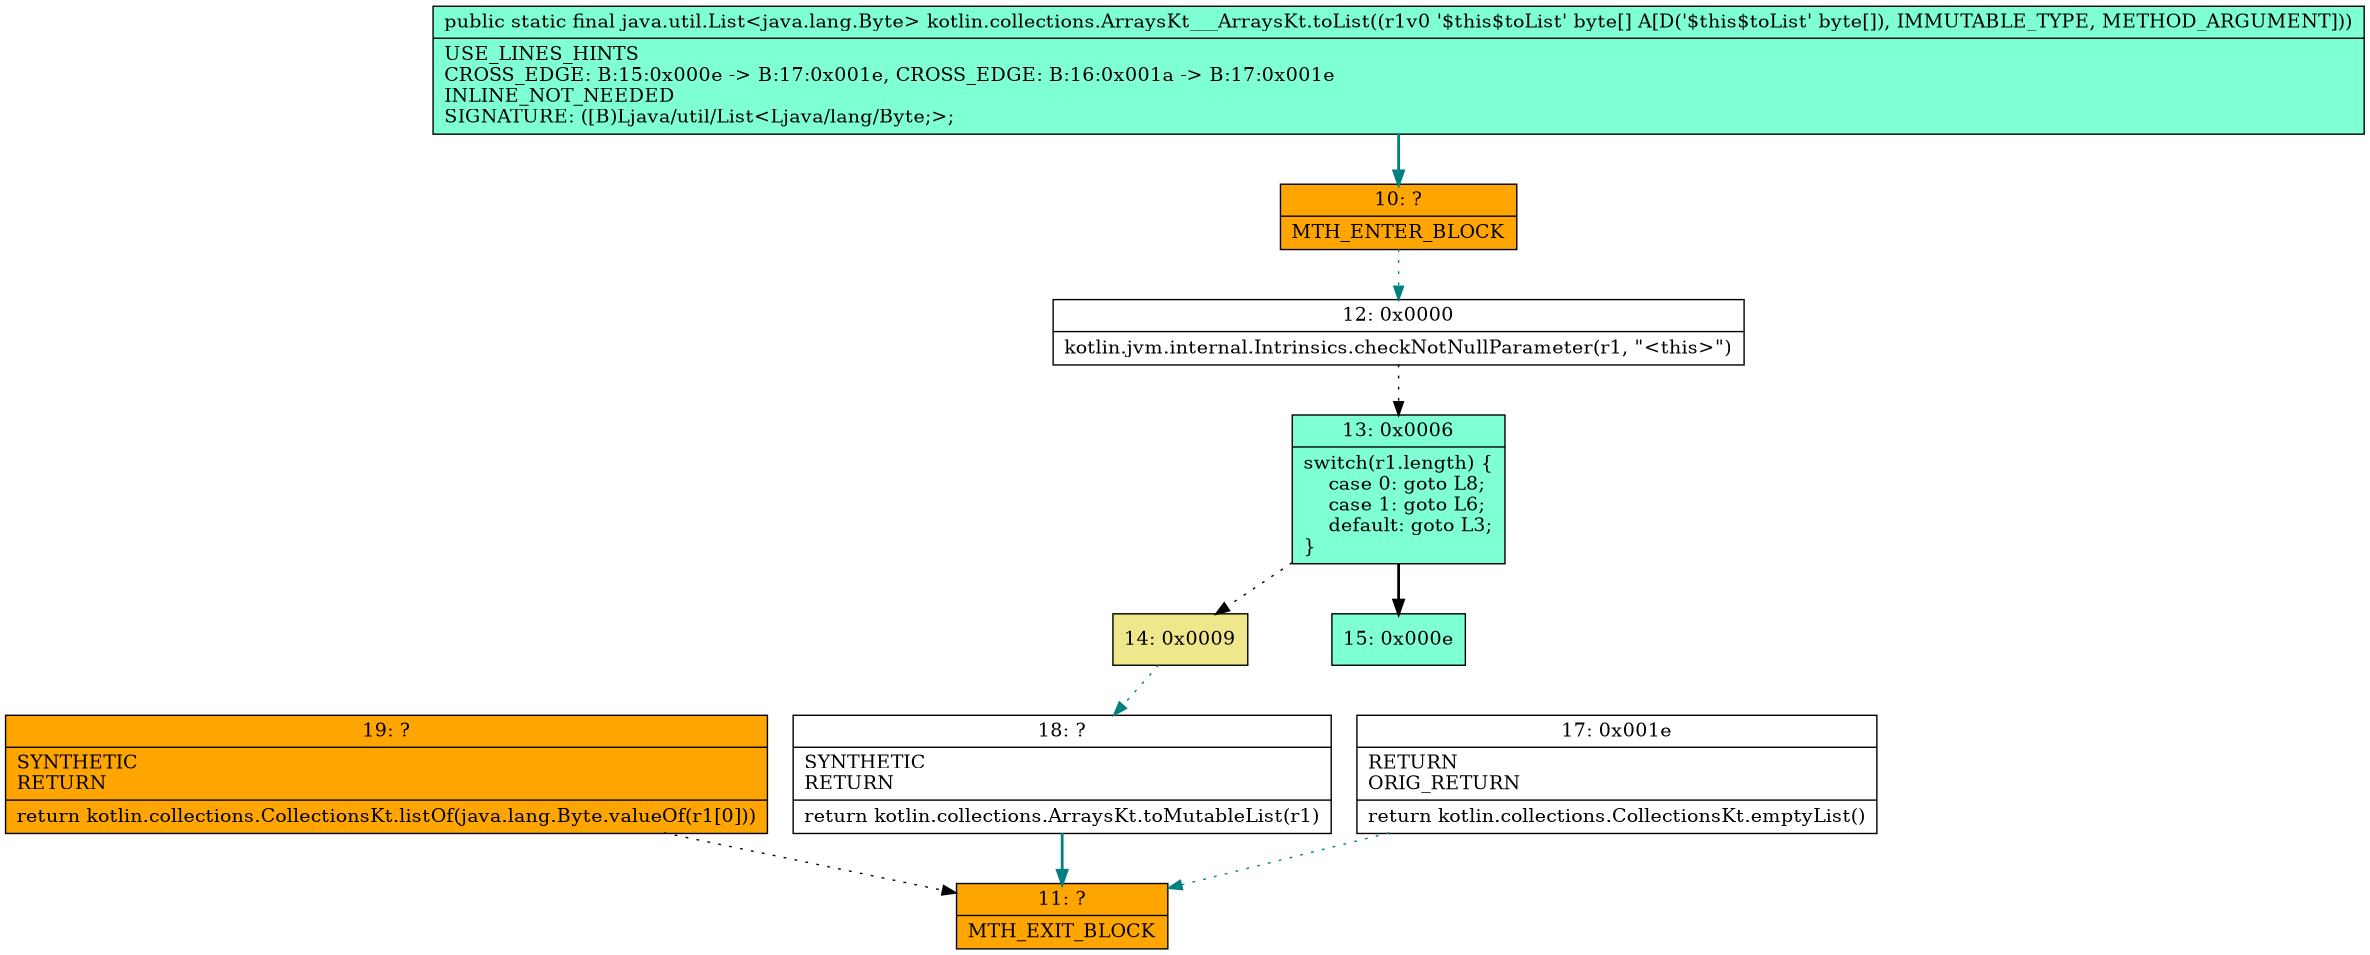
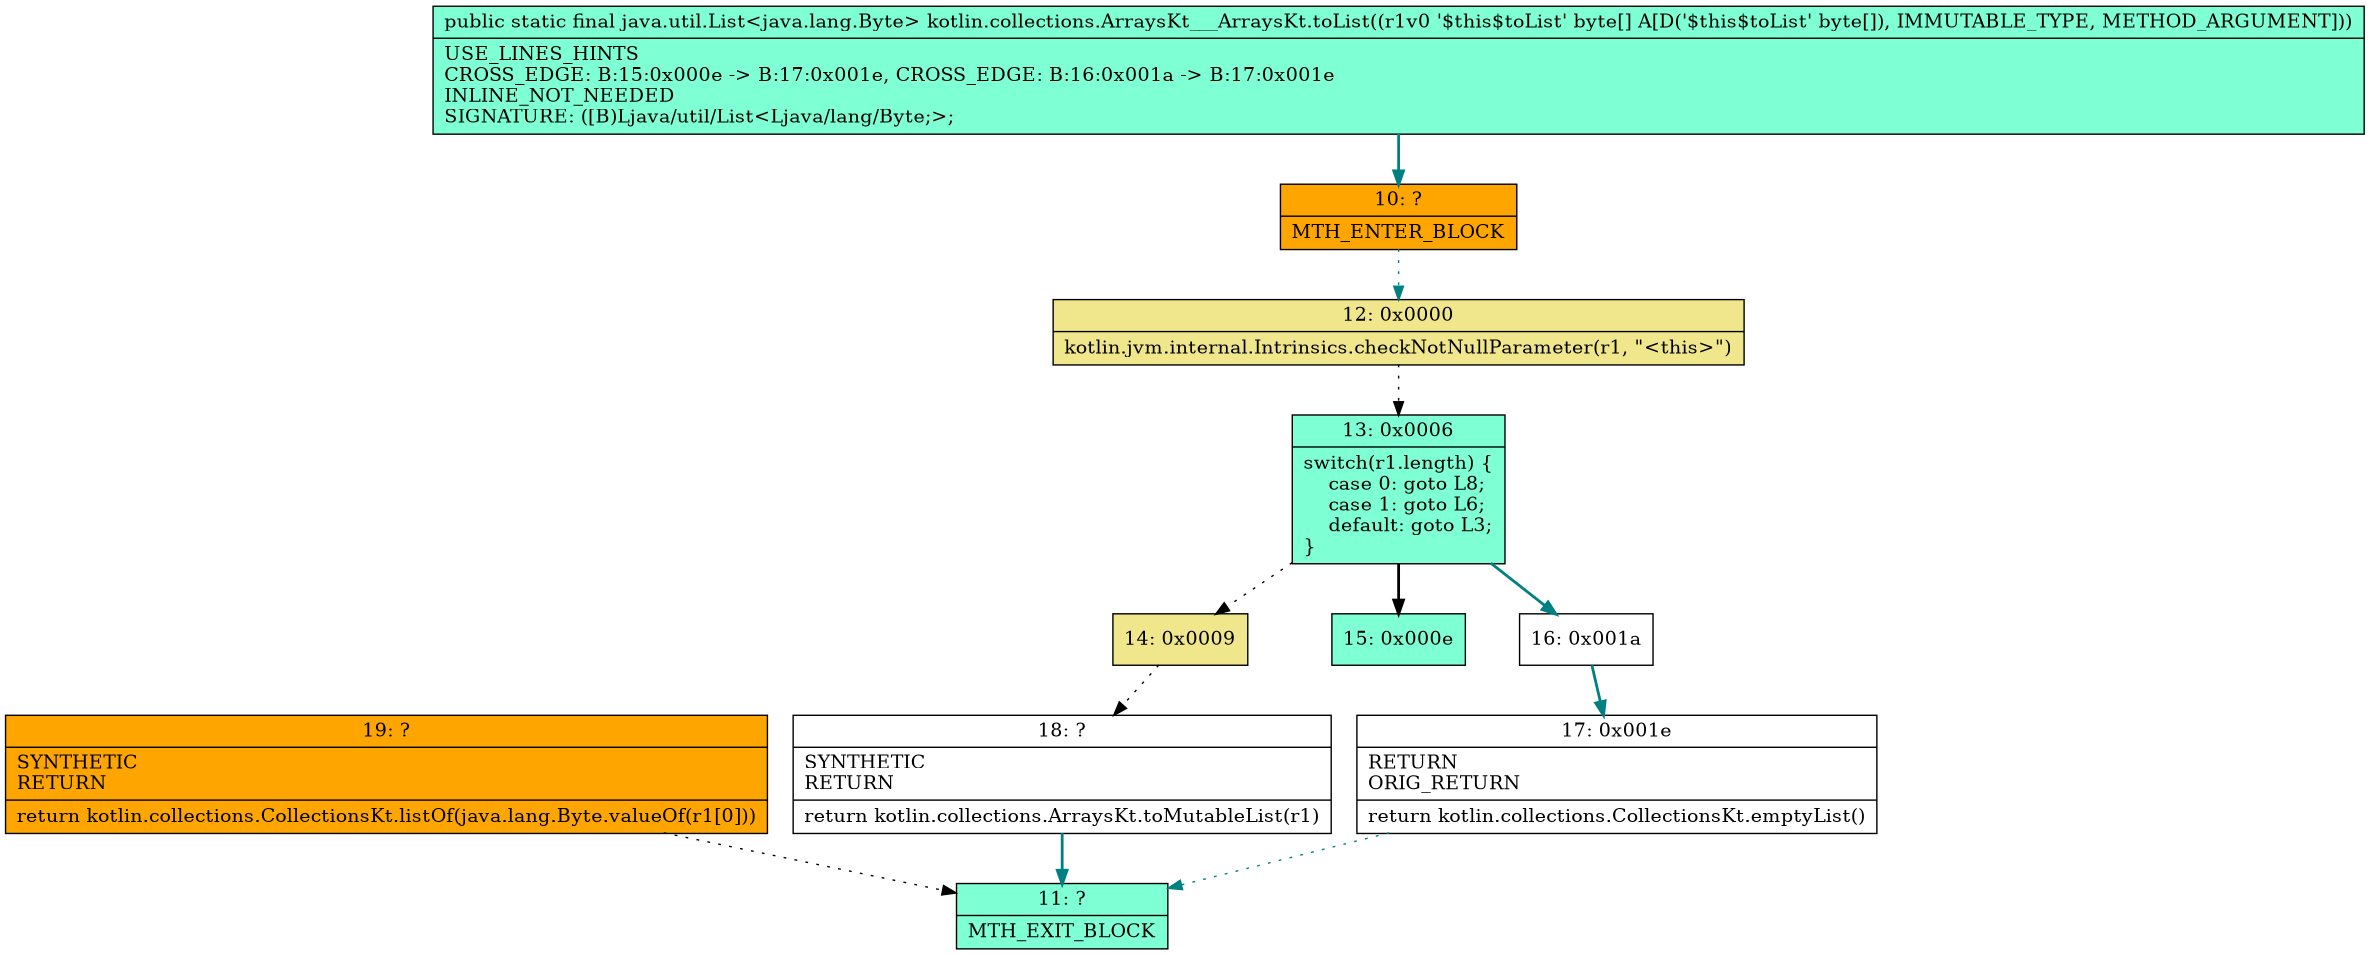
node "12: 0x0000": fillcolor white -> khaki
node "16: 0x001a": added
edge "14: 0x0009" -> "18: ?": color teal -> black
node "11: ?": fillcolor orange -> aquamarine
